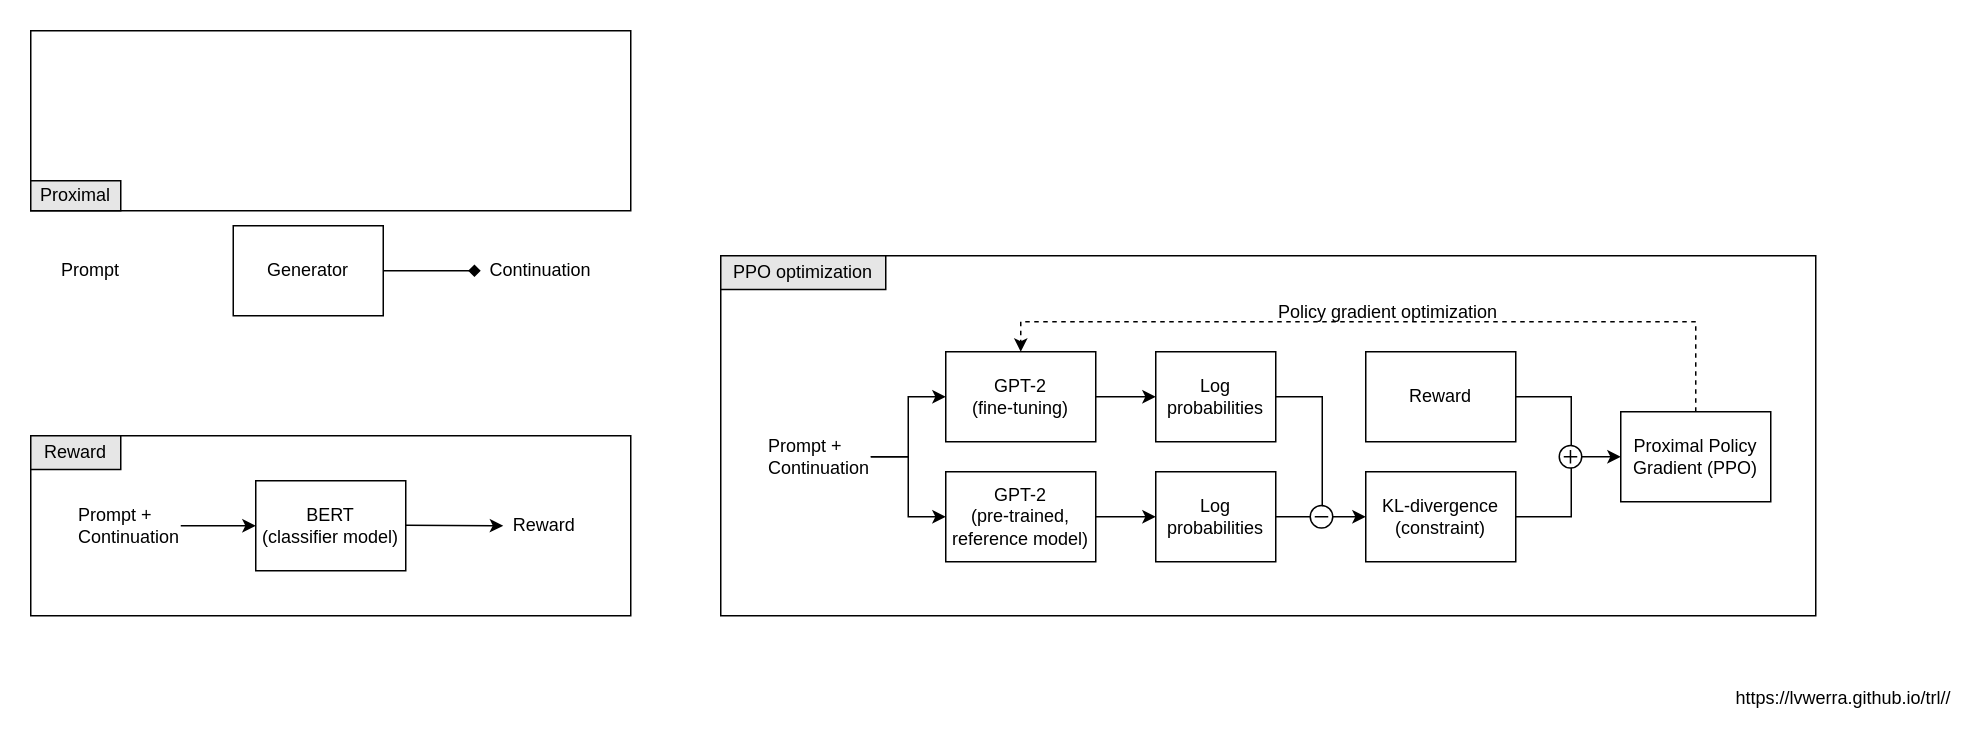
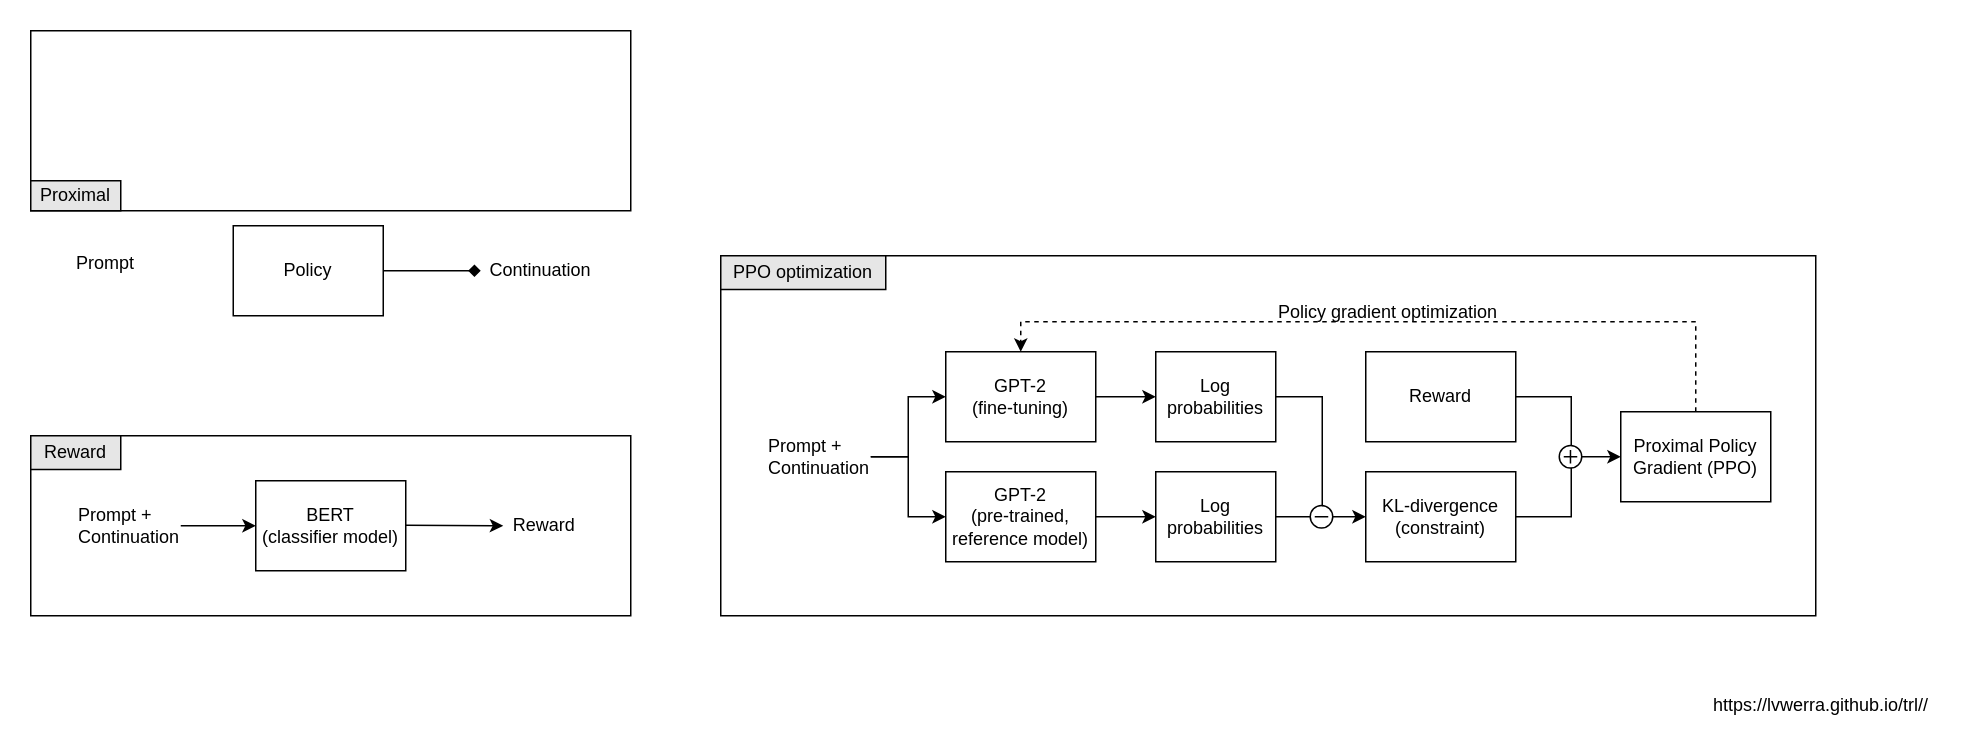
node "Prompt": moved (91, 271) -> (106, 263)
node "Generator": label "Generator" -> "Policy"
node "https://lvwerra.github.io/trl//": moved (1846, 692) -> (1823, 700)
